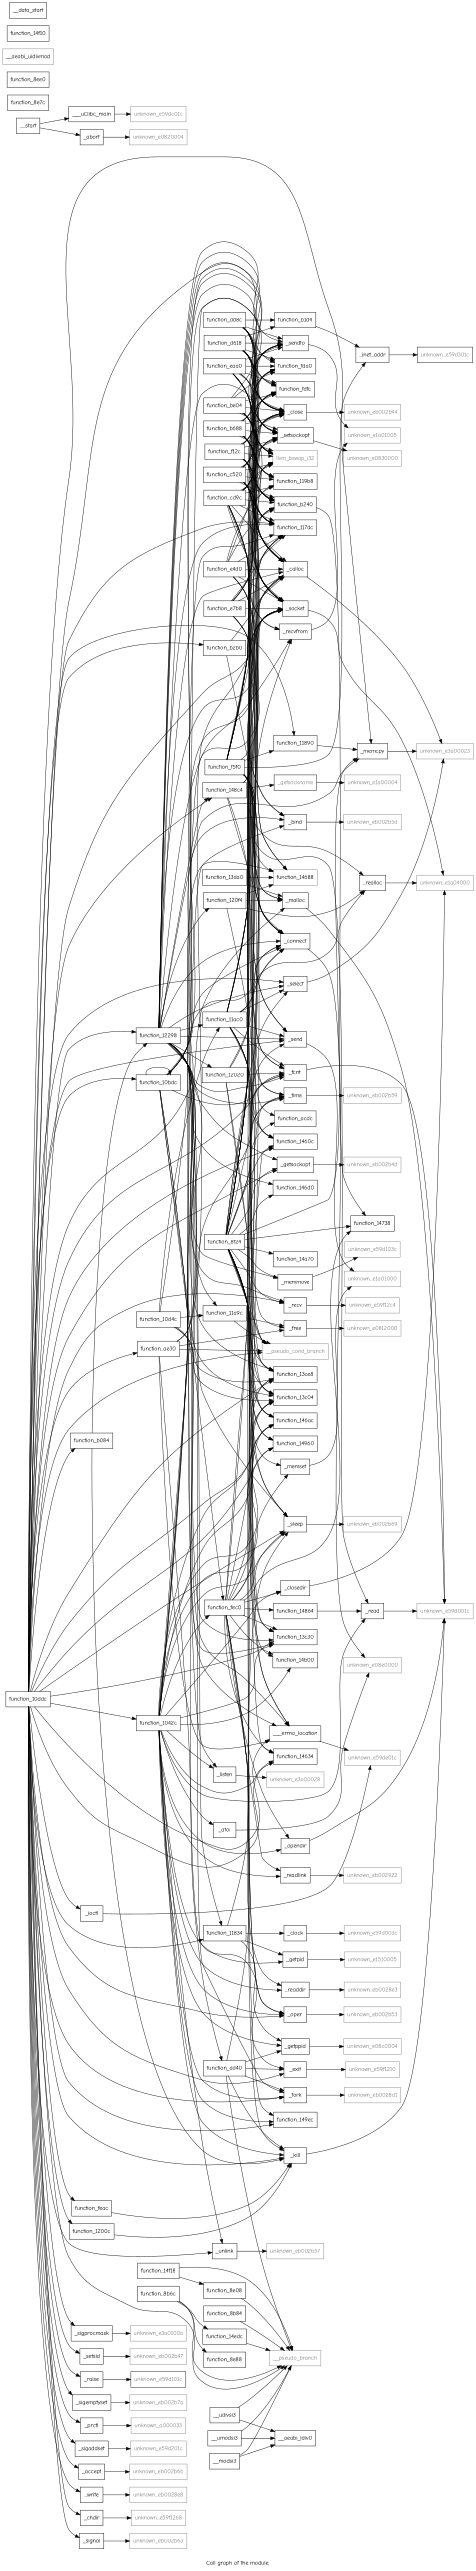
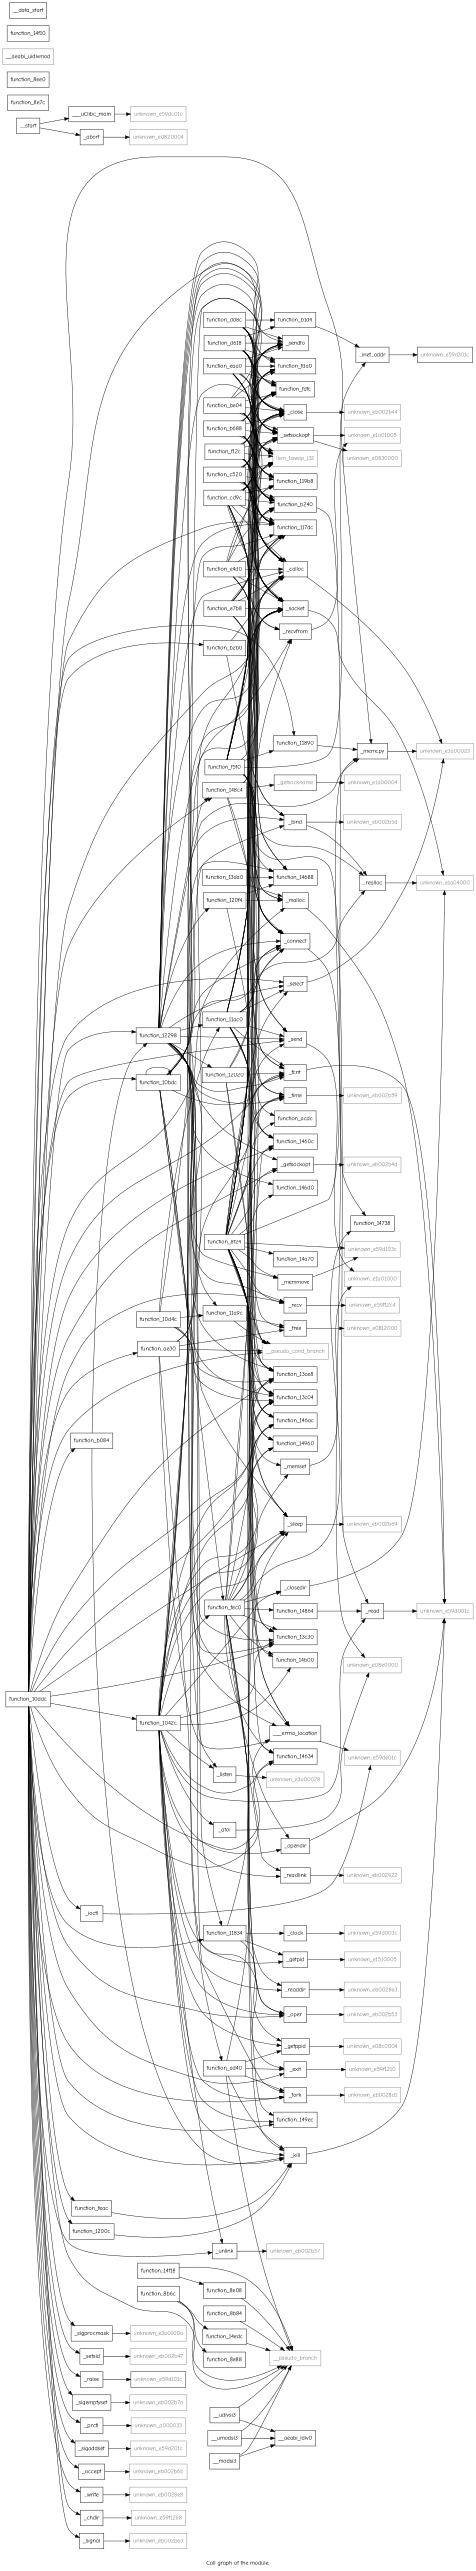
edge "_sendto" -> "unknown_e1a01005": now "_setsockopt" -> "unknown_e1a01005"
edge "function_c520" -> "function_117dc": added
node "function_14688": color gray50 -> black
edge "function_120f4" -> "_realloc": now "_bind" -> "_realloc"
edge "function_8f24" -> "function_14738": now "function_8f24" -> "unknown_e59d103c"
